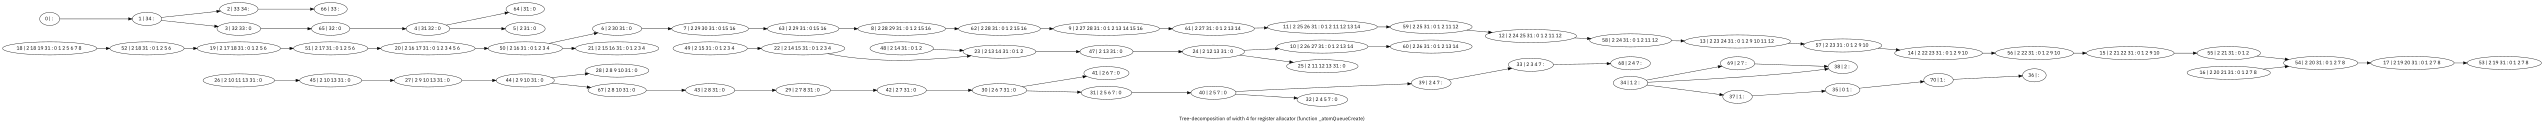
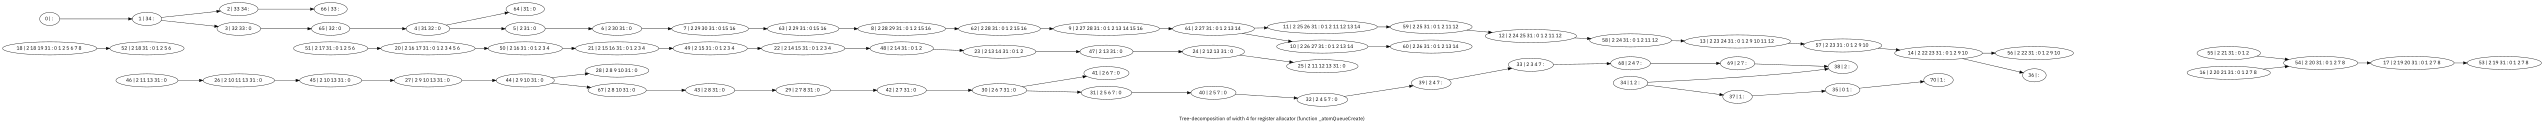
edge "50 | 2 16 31 : 0 1 2 3 4" -> "6 | 2 30 31 : 0": now "5 | 2 31 : 0" -> "6 | 2 30 31 : 0"
node "19 | 2 17 18 31 : 0 1 2 5 6": removed
edge "21 | 2 15 16 31 : 0 1 2 3 4" -> "49 | 2 15 31 : 0 1 2 3 4": added
edge "24 | 2 12 13 31 : 0" -> "10 | 2 26 27 31 : 0 1 2 13 14": now "61 | 2 27 31 : 0 1 2 13 14" -> "10 | 2 26 27 31 : 0 1 2 13 14"
node "15 | 2 21 22 31 : 0 1 2 9 10": removed
edge "22 | 2 14 15 31 : 0 1 2 3 4" -> "23 | 2 13 14 31 : 0 1 2": now "22 | 2 14 15 31 : 0 1 2 3 4" -> "48 | 2 14 31 : 0 1 2"
edge "34 | 1 2 :" -> "69 | 2 7 :": now "68 | 2 4 7 :" -> "69 | 2 7 :"
edge "70 | 1 :" -> "36 | :": now "14 | 2 22 23 31 : 0 1 2 9 10" -> "36 | :"
node "46 | 2 11 13 31 : 0": added
edge "40 | 2 5 7 : 0" -> "39 | 2 4 7 :": now "32 | 2 4 5 7 : 0" -> "39 | 2 4 7 :"
